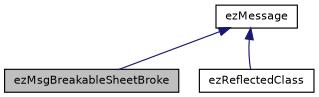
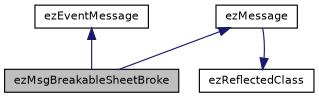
node "ezEventMessage": added
edge "ezReflectedClass" -> "ezMessage": reversed
